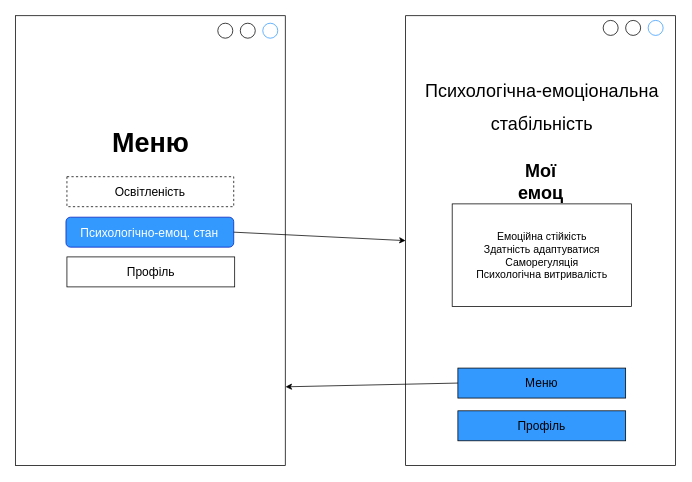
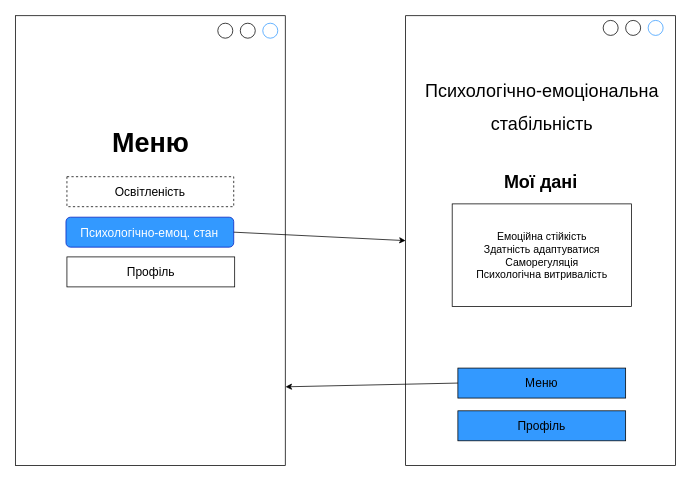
node "Психологічна-емоціональна стабільність": label "Психологічна-емоціональна стабільність" -> "Психологічно-емоціональна стабільність"
node "Мої емоц": label "Мої емоц" -> "Мої дані"
